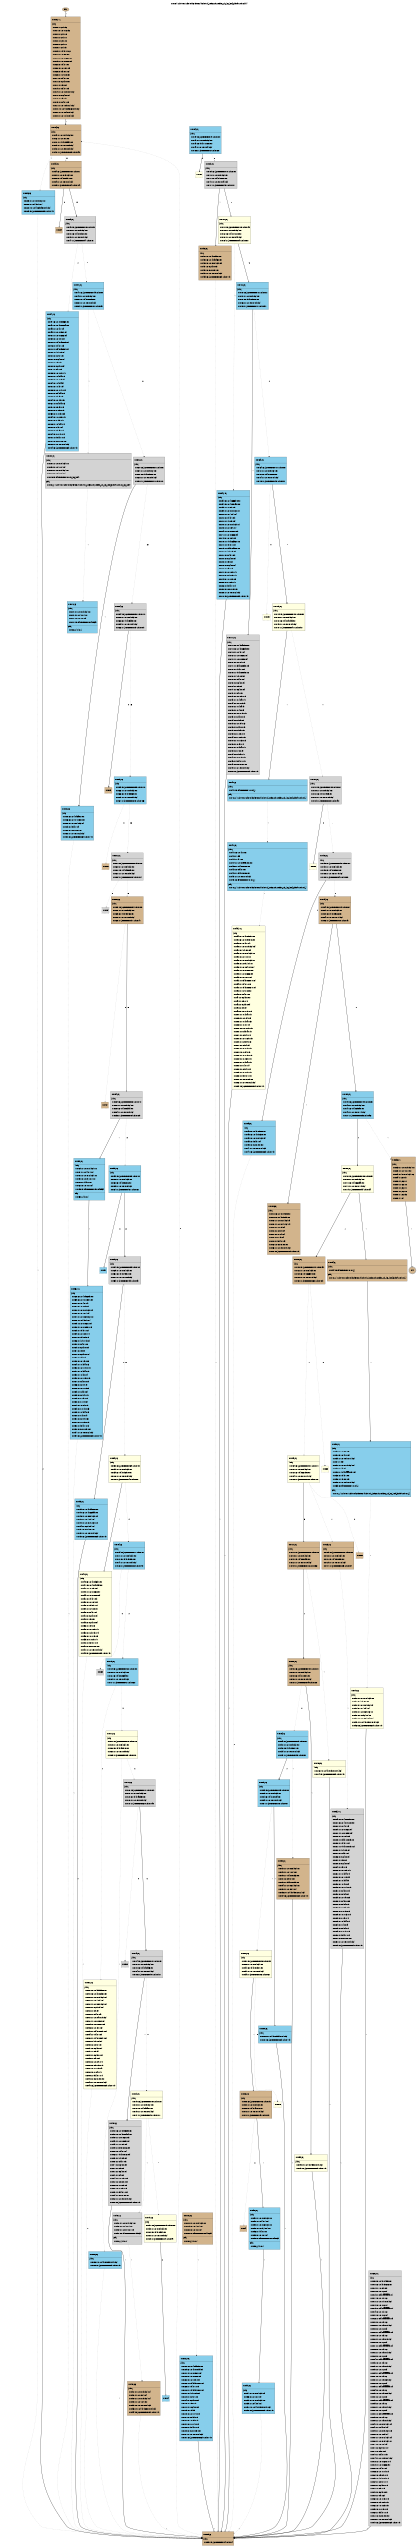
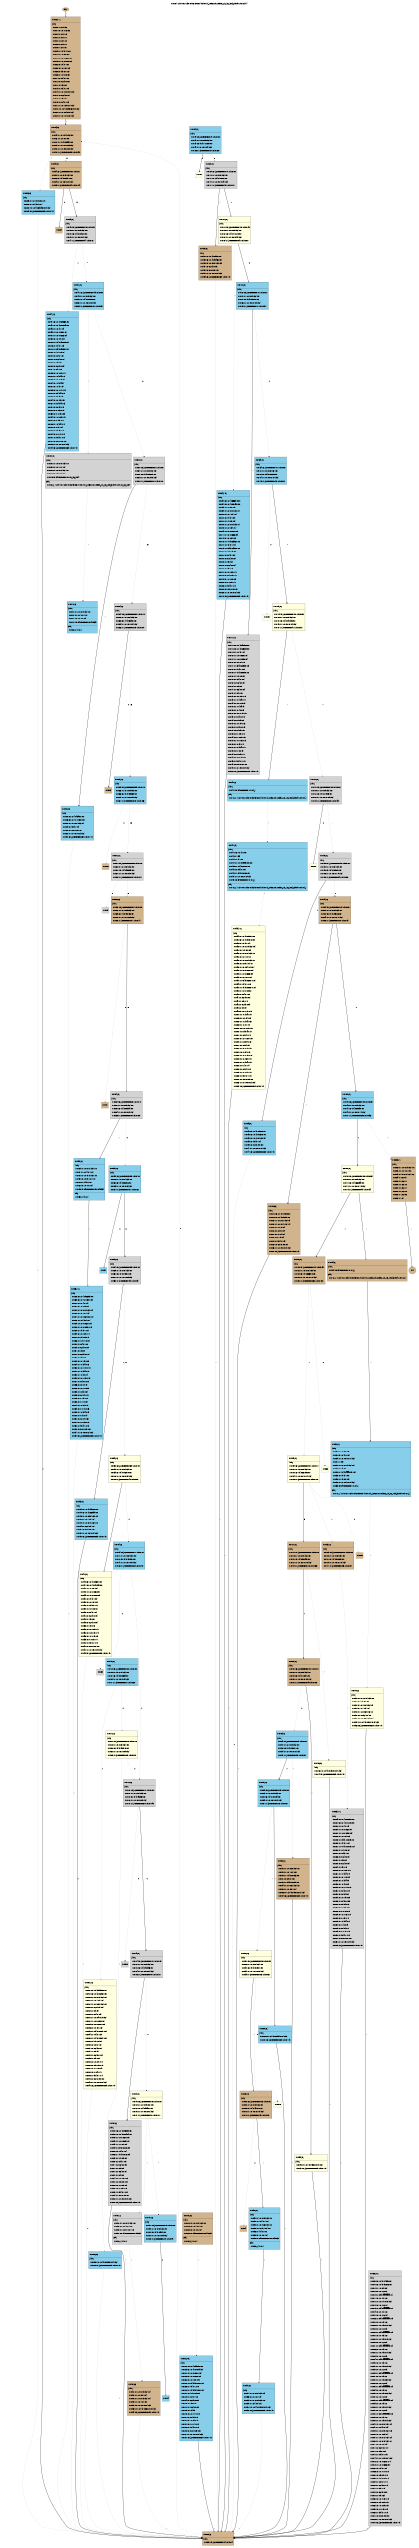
edge "0x40160f [28]" -> "0x40162b [28]": now "0x40160f [28]" -> "0x401663 [28]"
edge "0x401929 [53]" -> "0x40257b [5]": added, label "1"
node "0x4016b7 [28]": fillcolor lightyellow -> skyblue
